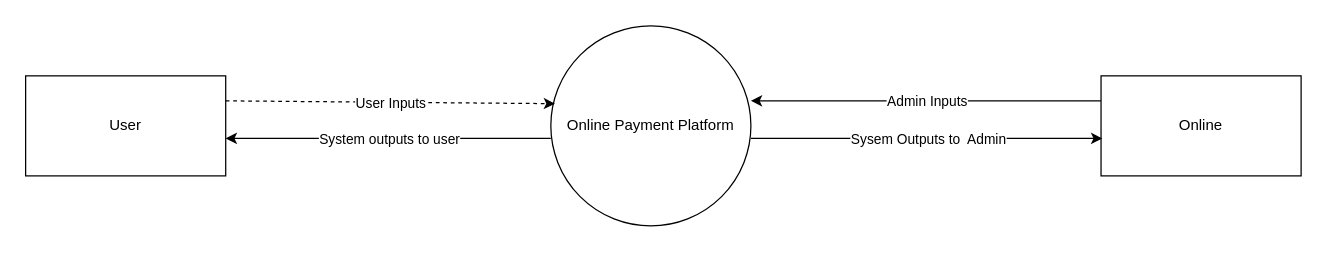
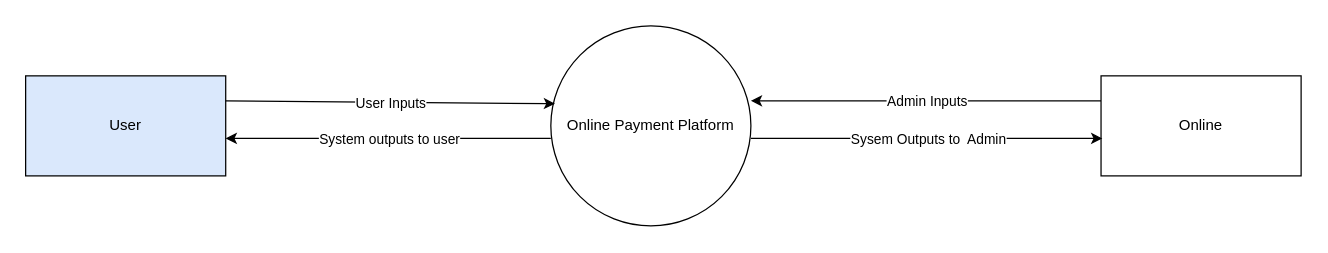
edge "User" -> "Online Payment Platform": style dashed -> solid
node "User": fillcolor #ffffff -> #dae8fc
